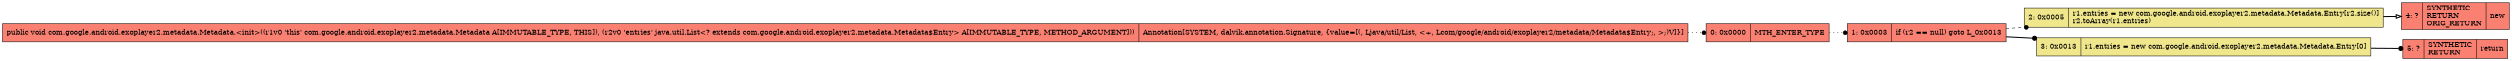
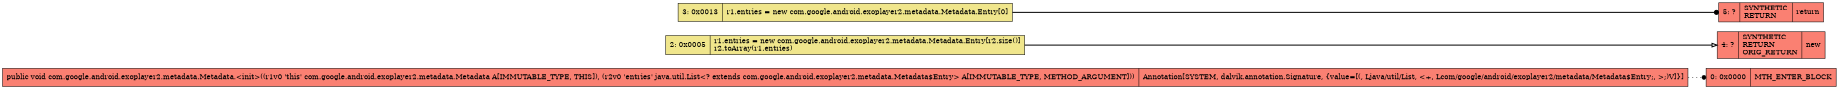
node "0: 0x0000": text "MTH_ENTER_TYPE" -> "MTH_ENTER_BLOCK"
node "1: 0x0003": removed
